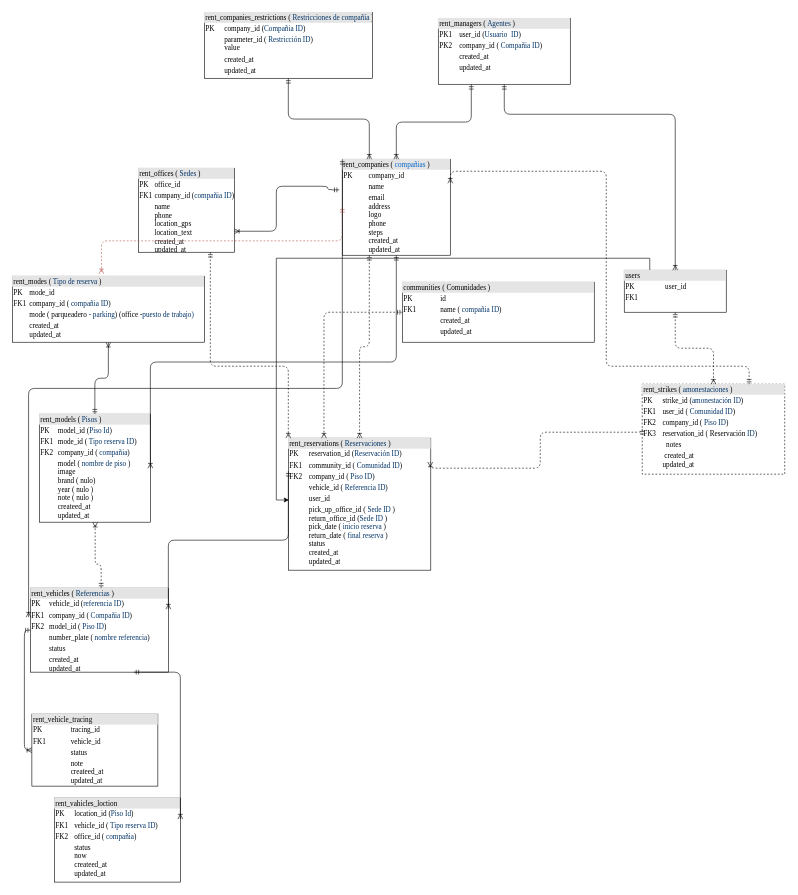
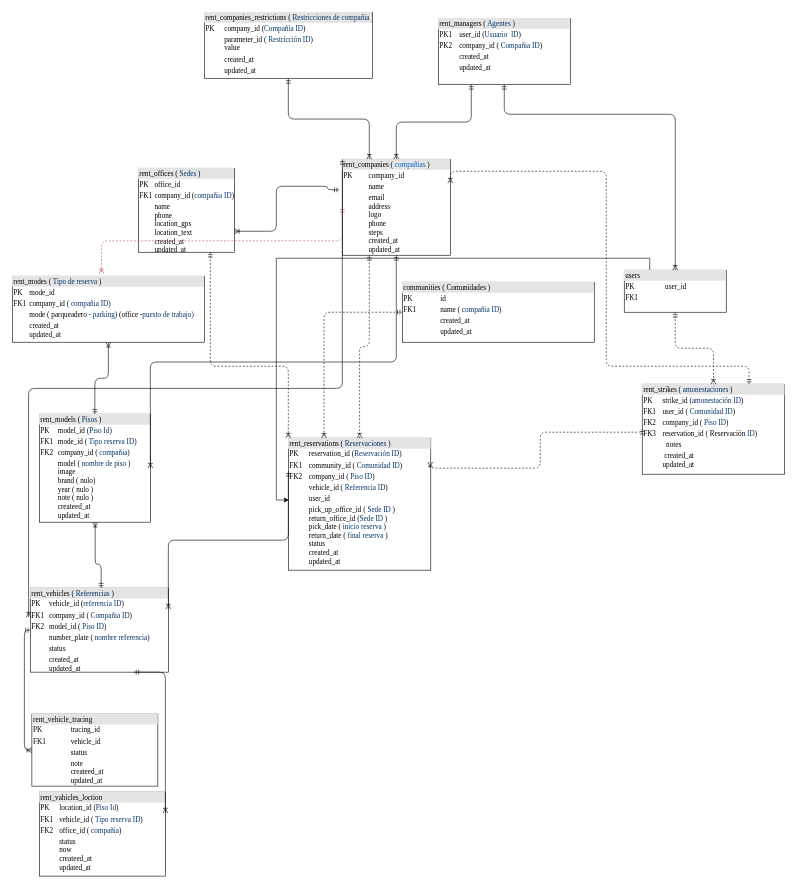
node "rent_strikes ( amonestaciones ) PK strike_id (amonestación ID) FK1 user_id ( Comunidad ID) FK2 company_id ( Piso ID) FK3 reservation_id ( Reservación ID) notes created_at updated_at": style dashed -> solid
edge "rent_models ( Pisos ) PK model_id (Piso Id) FK1 mode_id ( Tipo reserva ID) FK2 company_id ( compañia) model ( nombre de piso ) image brand ( nulo) year ( nulo ) note ( nulo ) createed_at updated_at" -- "rent_vehicles ( Referencias ) PK vehicle_id (referencia ID) FK1 company_id ( Compañia ID) FK2 model_id ( Piso ID) number_plate ( nombre referencia) status created_at updated_at": style dashed -> solid
node "rent_vahicles_loction PK location_id (Piso Id) FK1 vehicle_id ( Tipo reserva ID) FK2 office_id ( compañia) status now createed_at updated_at": moved (117, 840) -> (102, 834)
